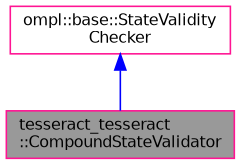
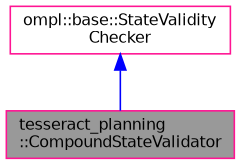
node "tesseract_tesseract ::CompoundStateValidator": label "tesseract_tesseract ::CompoundStateValidator" -> "tesseract_planning ::CompoundStateValidator"
